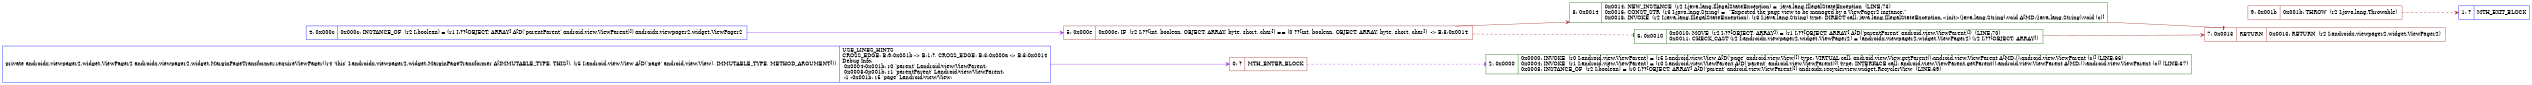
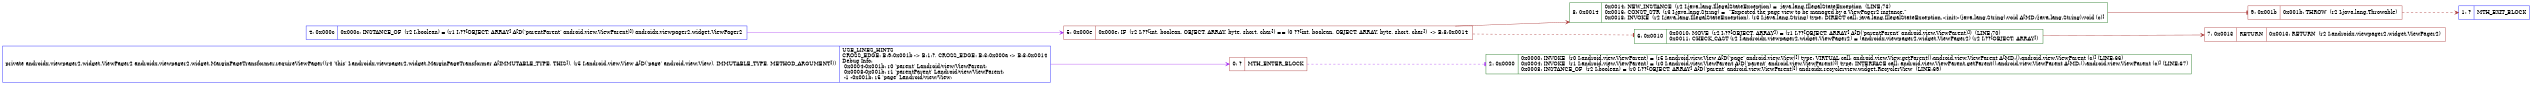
edge "8: 0x0014" -> "7: 0x0013": now "8: 0x0014" -> "9: 0x001b"
